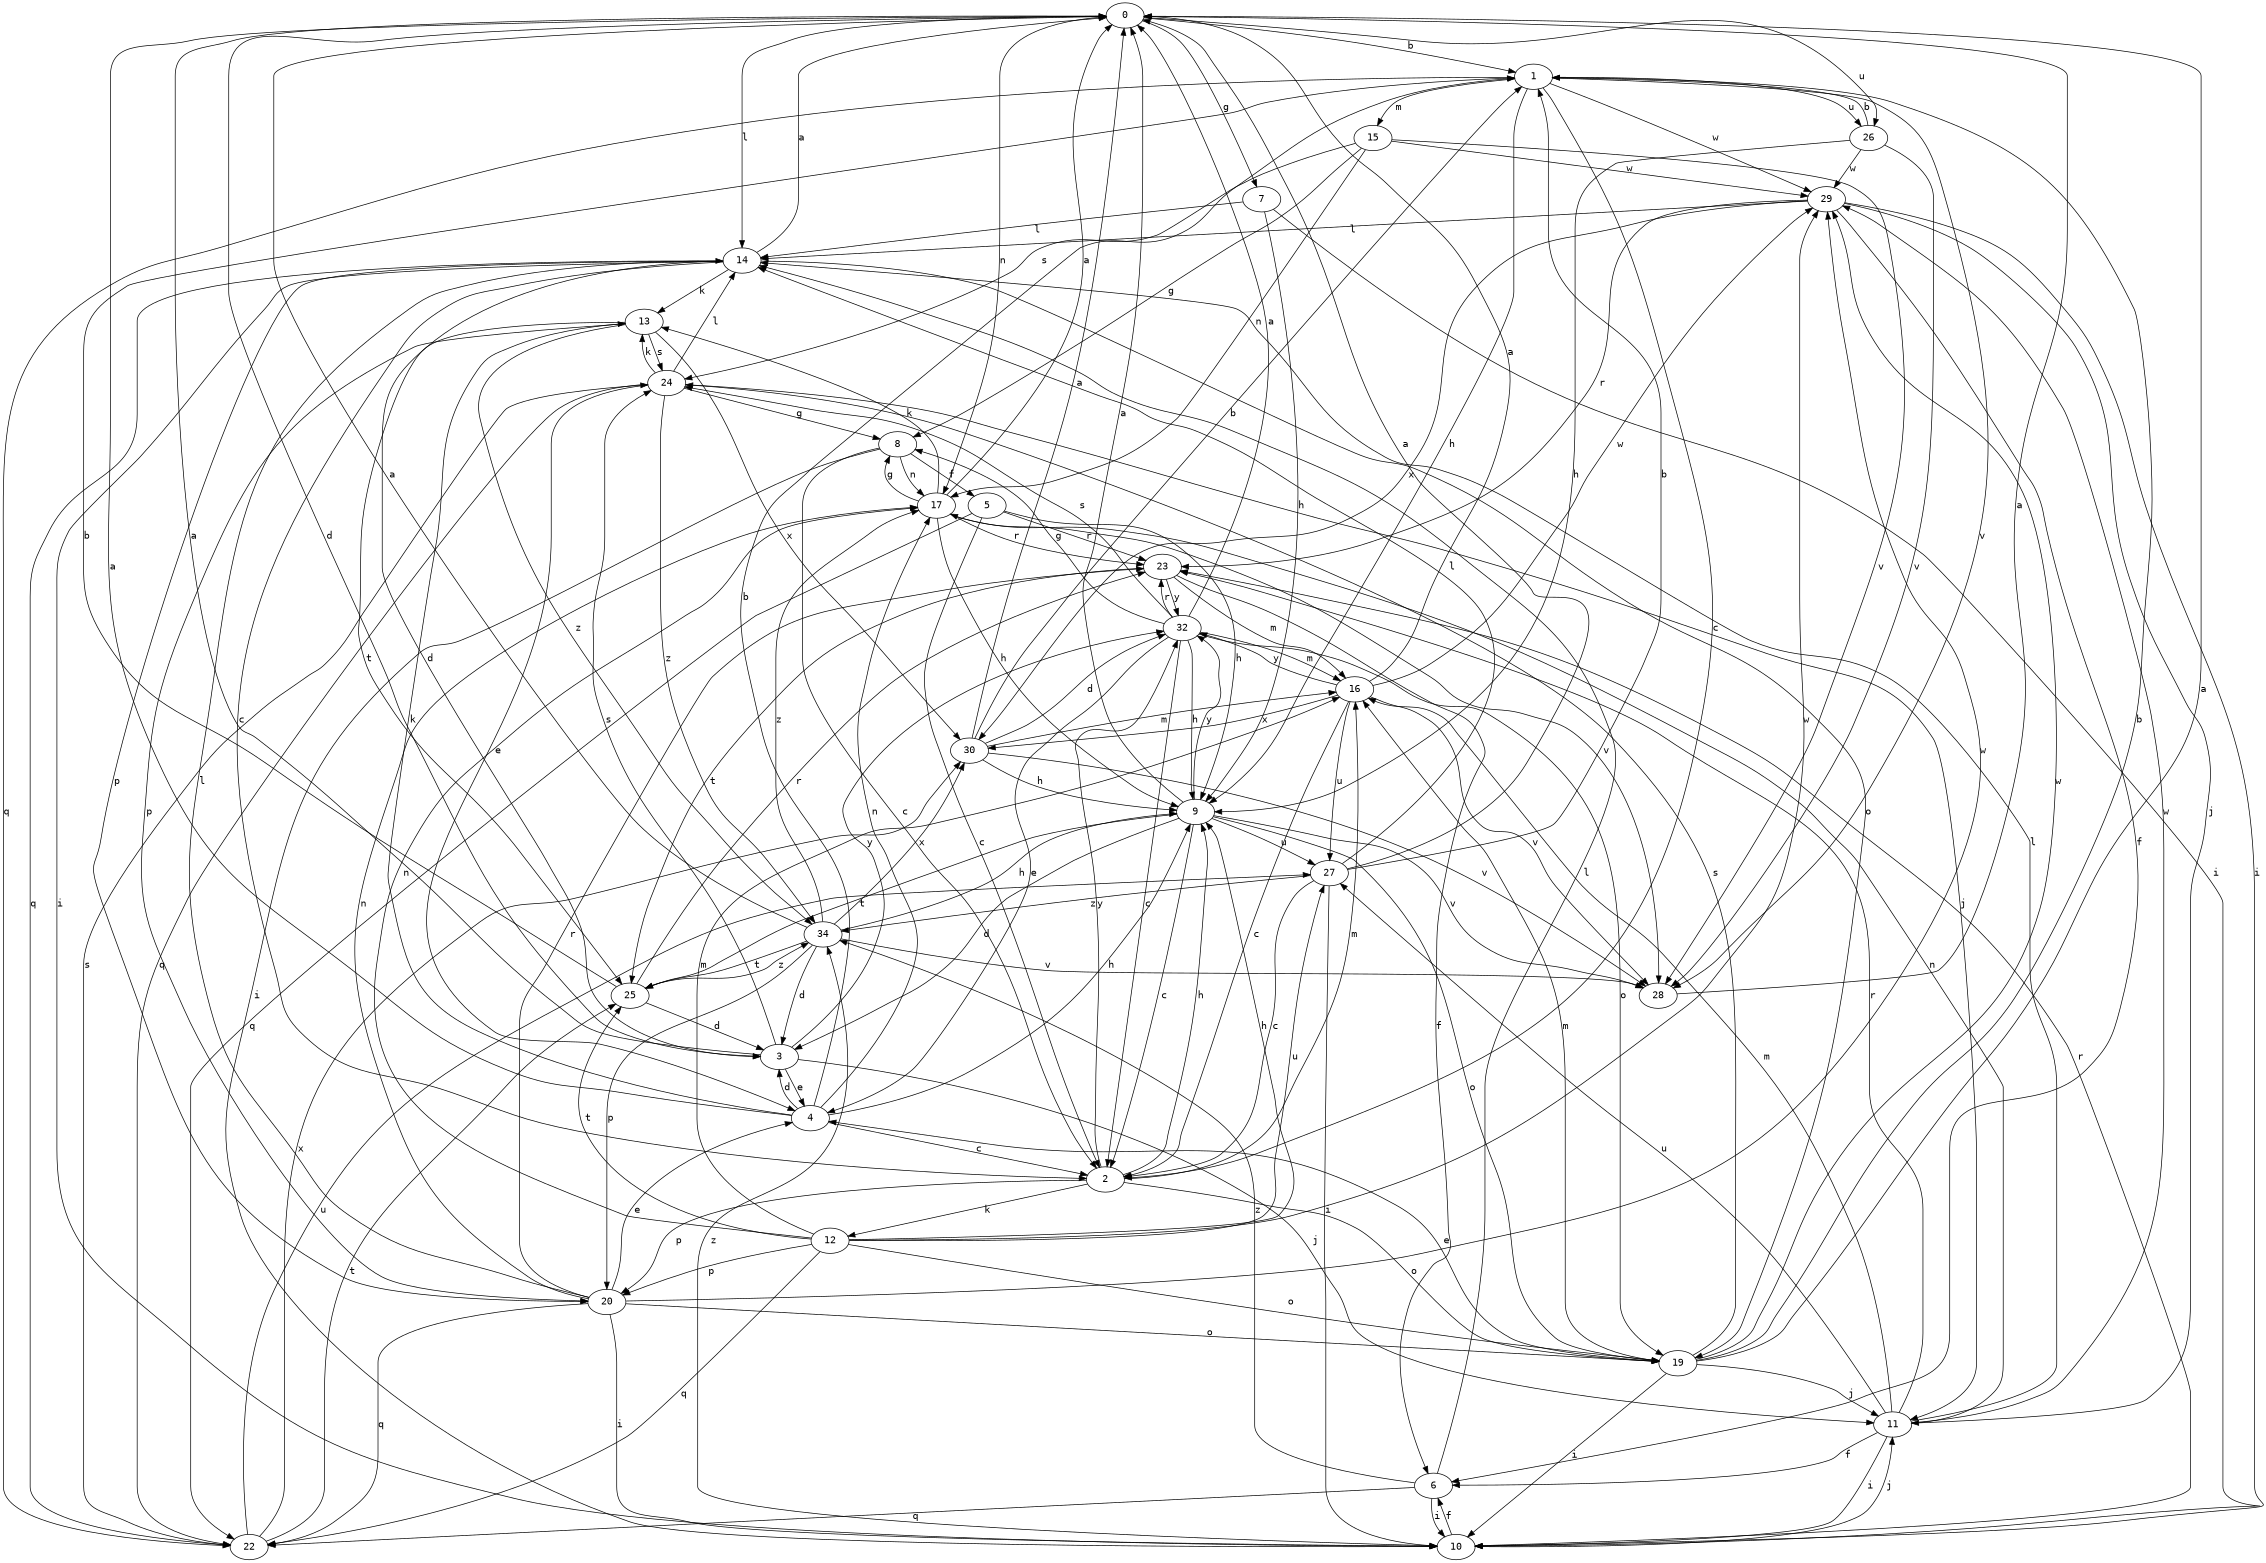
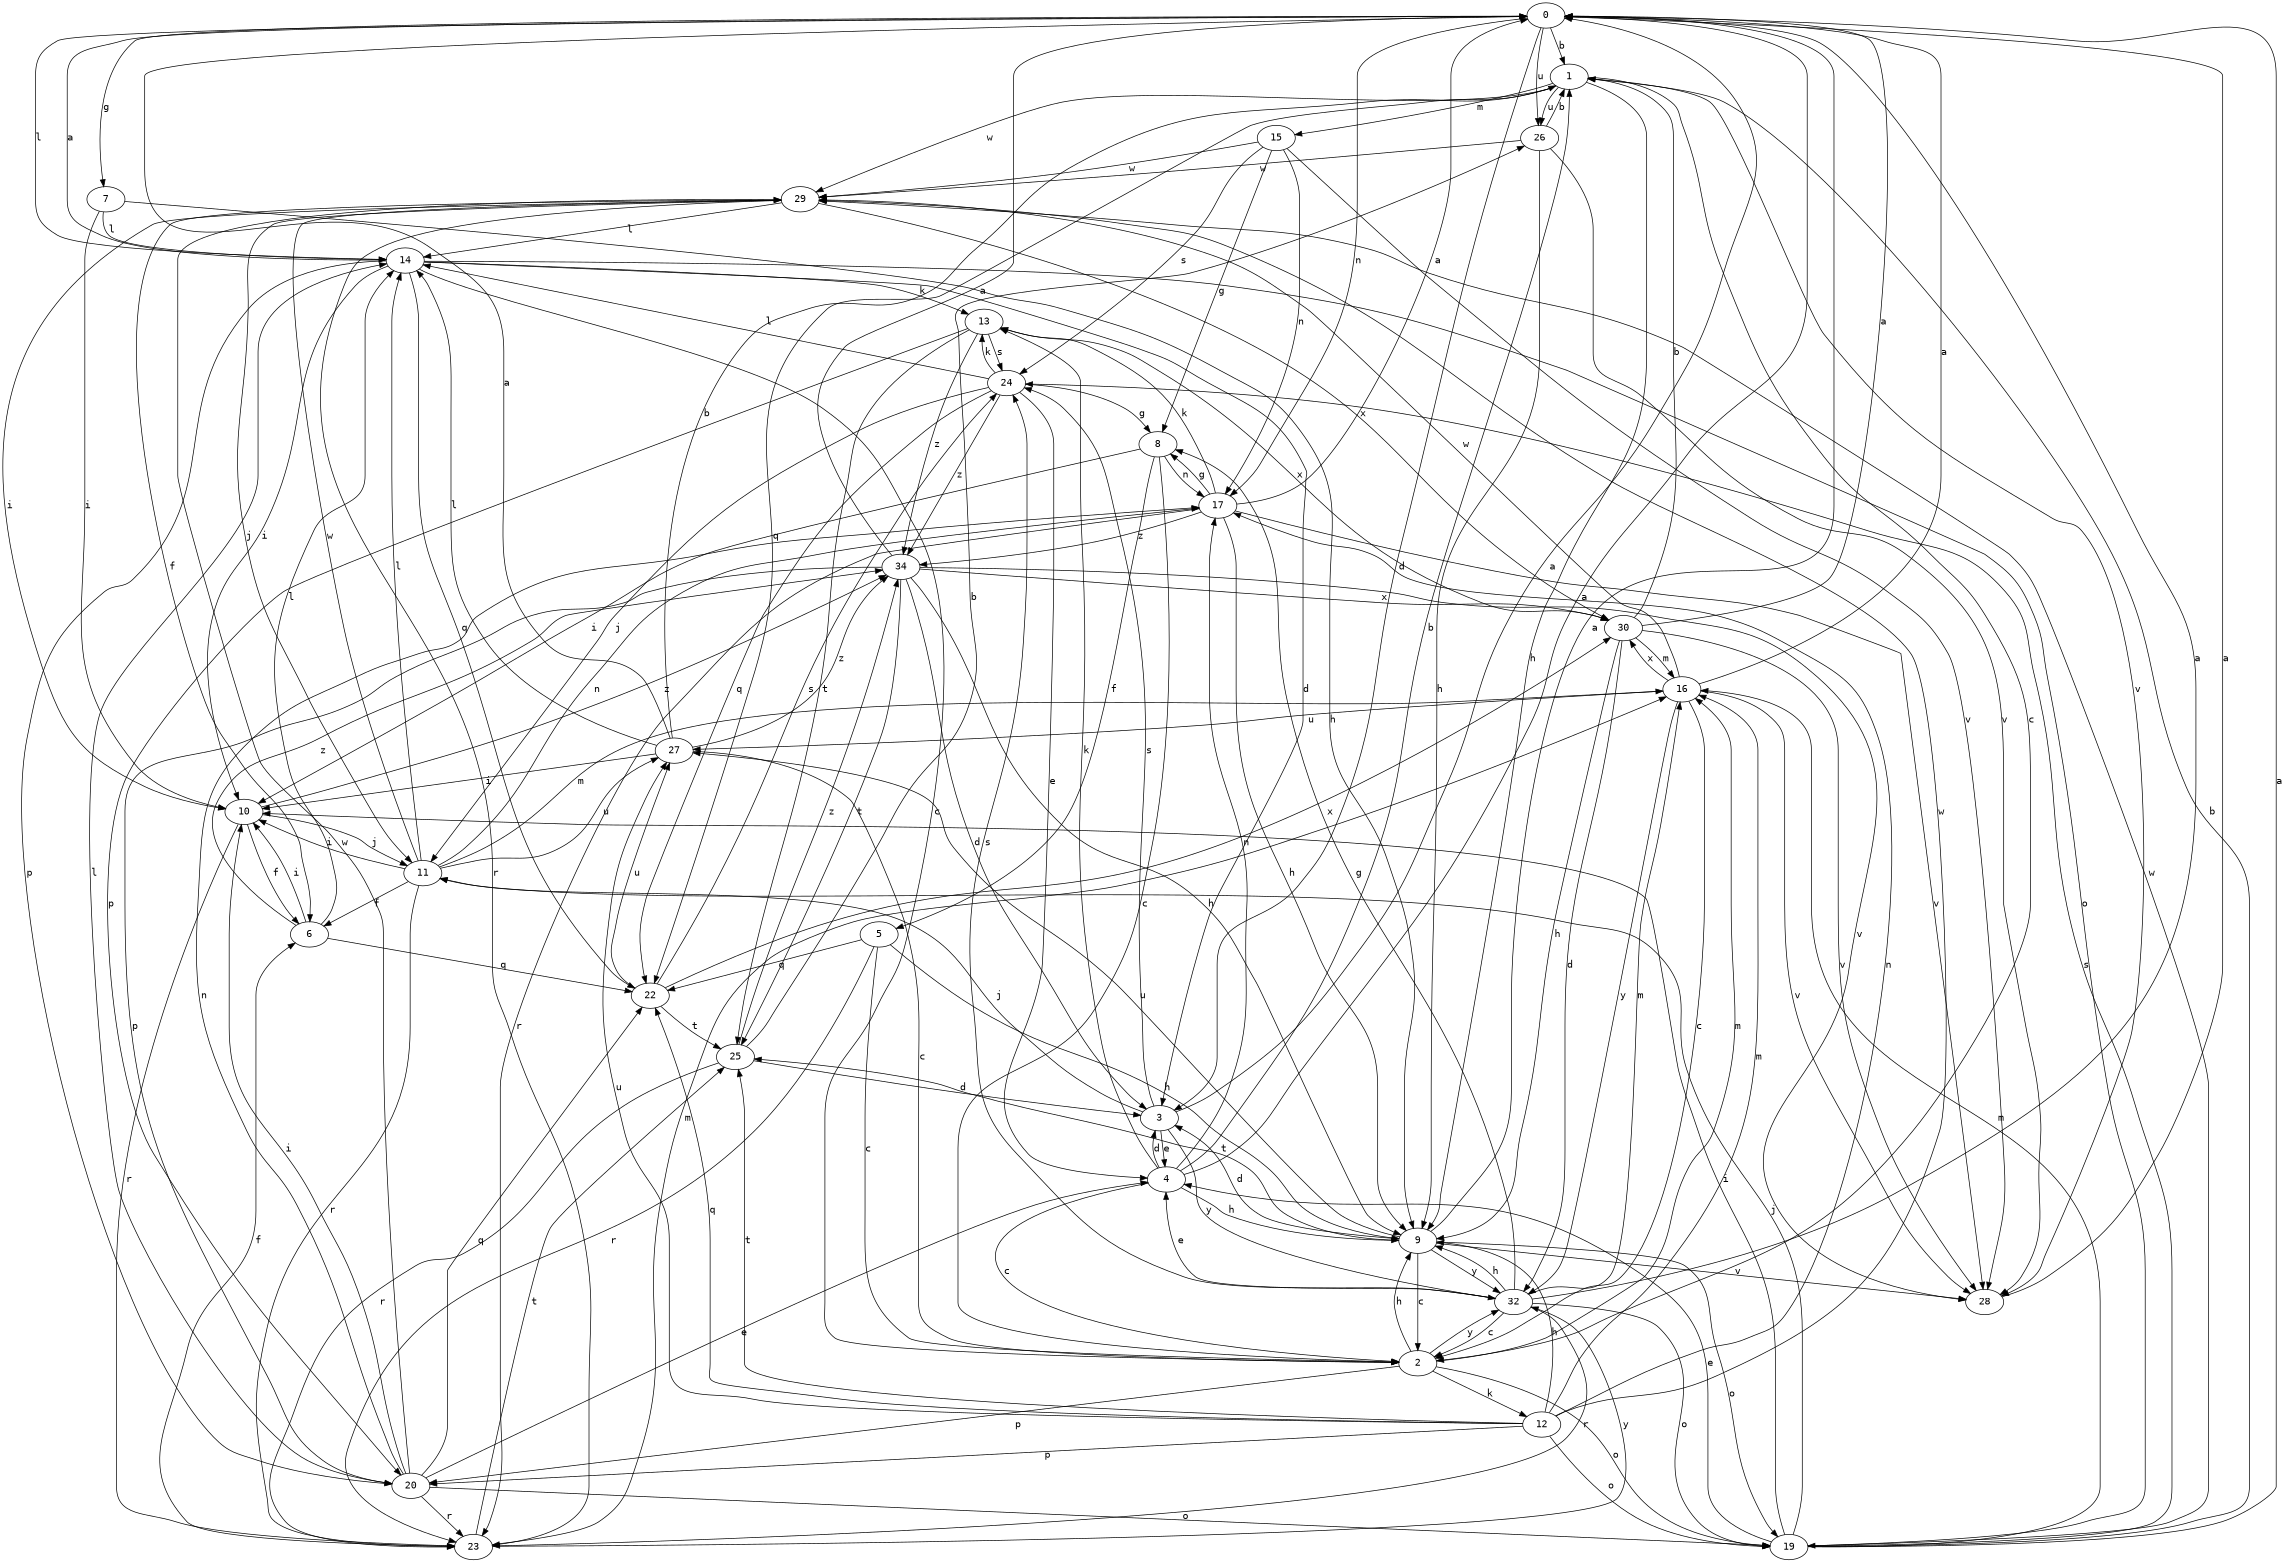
edge "25" -> "1": now "25" -> "26"
edge "34" -> "17": reversed
